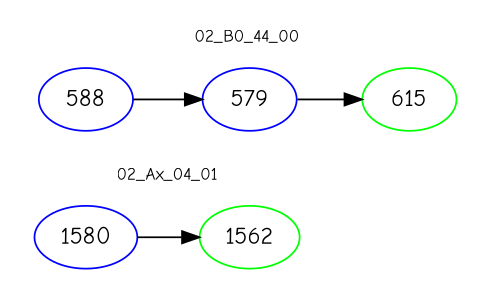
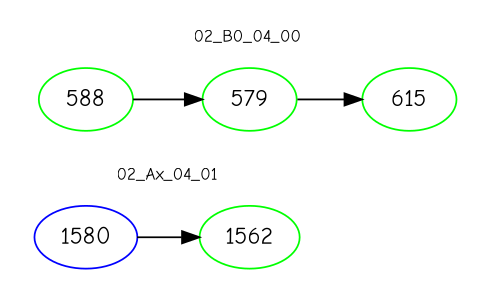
cluster "02_B0_44_00": label "02_B0_44_00" -> "02_B0_04_00"
node "588": color blue -> green
node "579": color blue -> green
